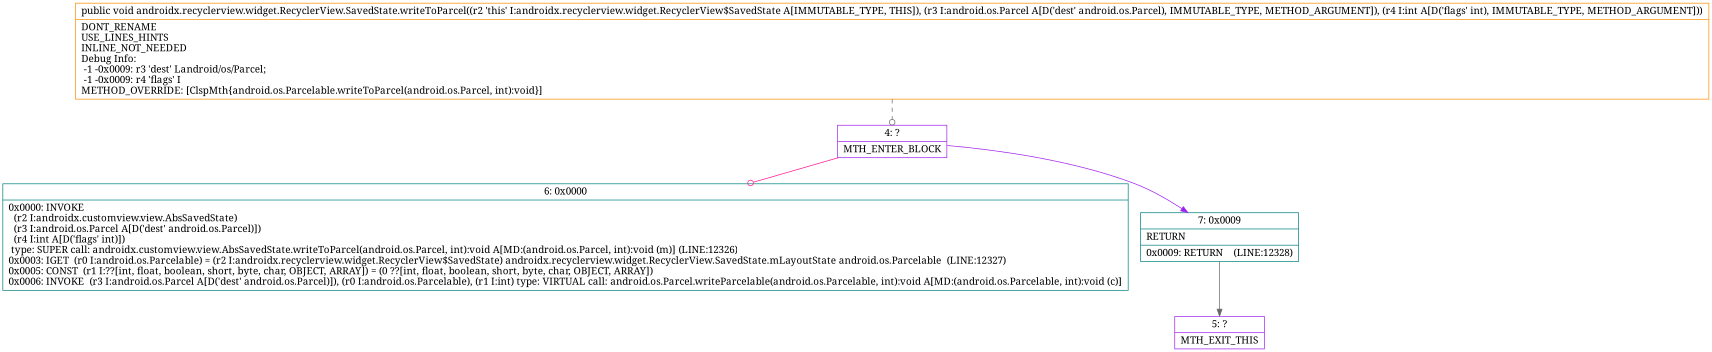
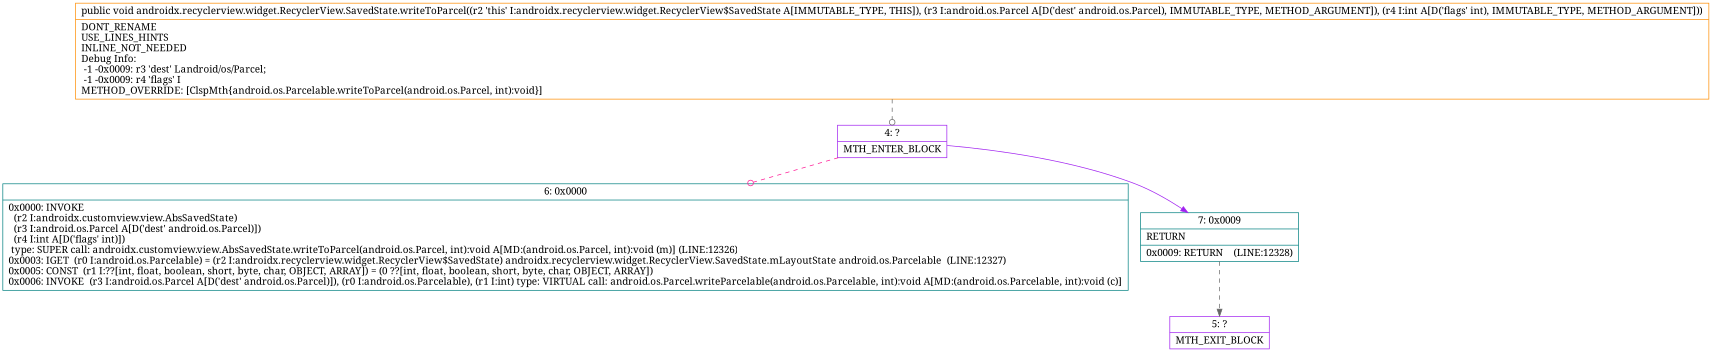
edge "4: ?" -> "6: 0x0000": style solid -> dashed
edge "7: 0x0009" -> "5: ?": style solid -> dashed
node "5: ?": text "MTH_EXIT_THIS" -> "MTH_EXIT_BLOCK"
